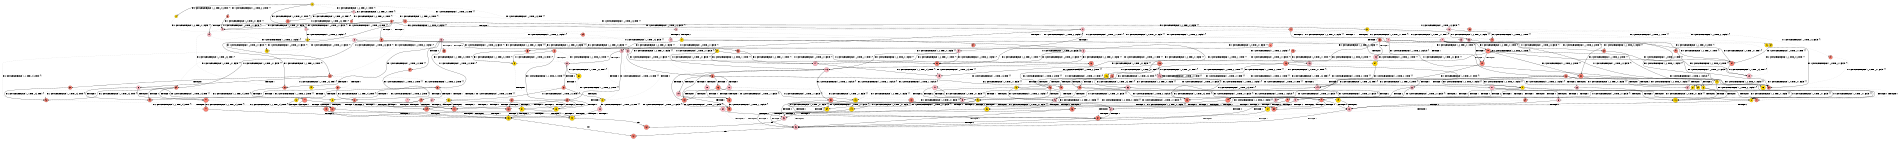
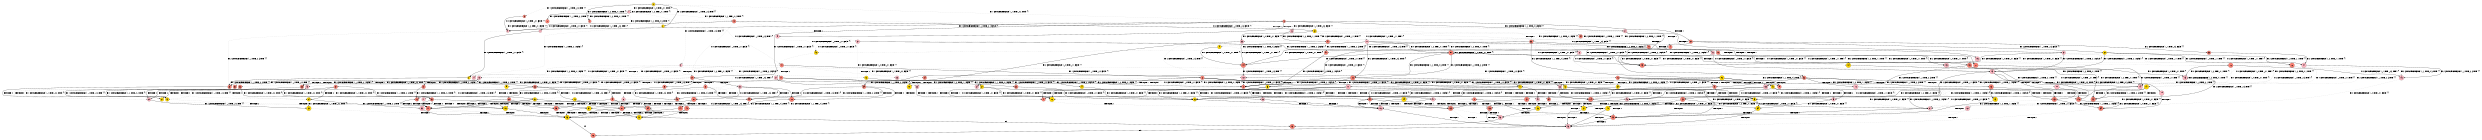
edge "0" -> "7": now "0" -> "1"
node "28": removed
node "17": fillcolor gold -> salmon
edge "57" -> "114": style bold -> dotted
edge "5" -> "15": added, label "EX !0 !ATOMIC_EXCH_BRANCH (1, +0, TRUE, +0, 1, FALSE) !{}"
edge "132" -> "37": now "15" -> "37"
node "147": fillcolor lightpink -> gold
node "46": fillcolor salmon -> gold
edge "160" -> "158": style bold -> dotted
